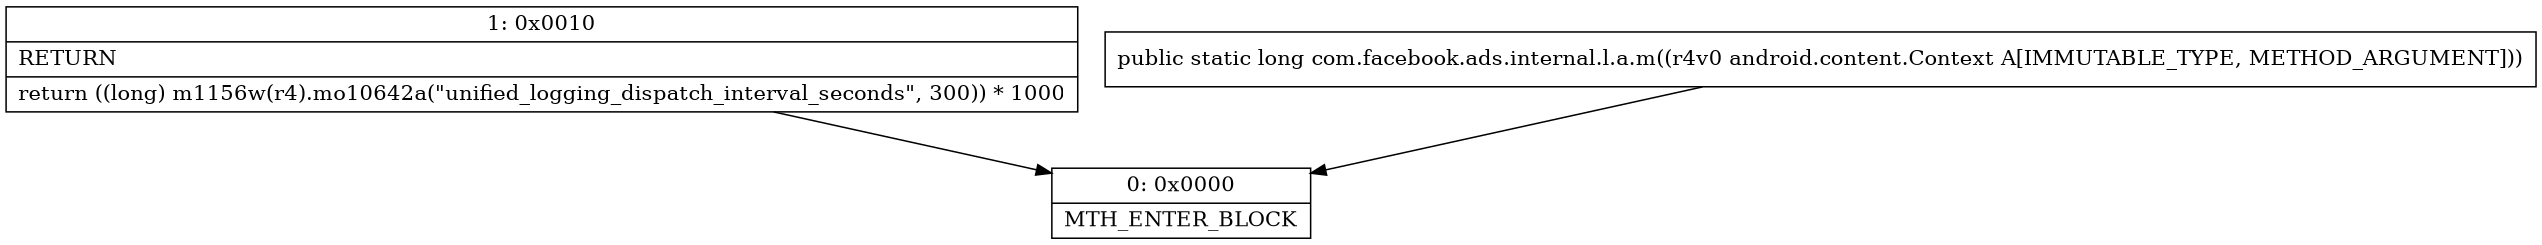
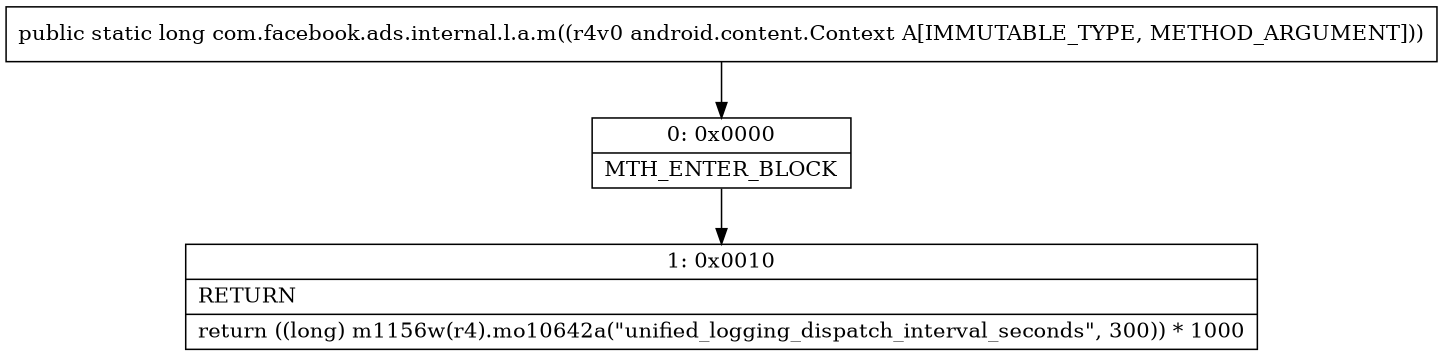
edge "1: 0x0010" -> "0: 0x0000": reversed
